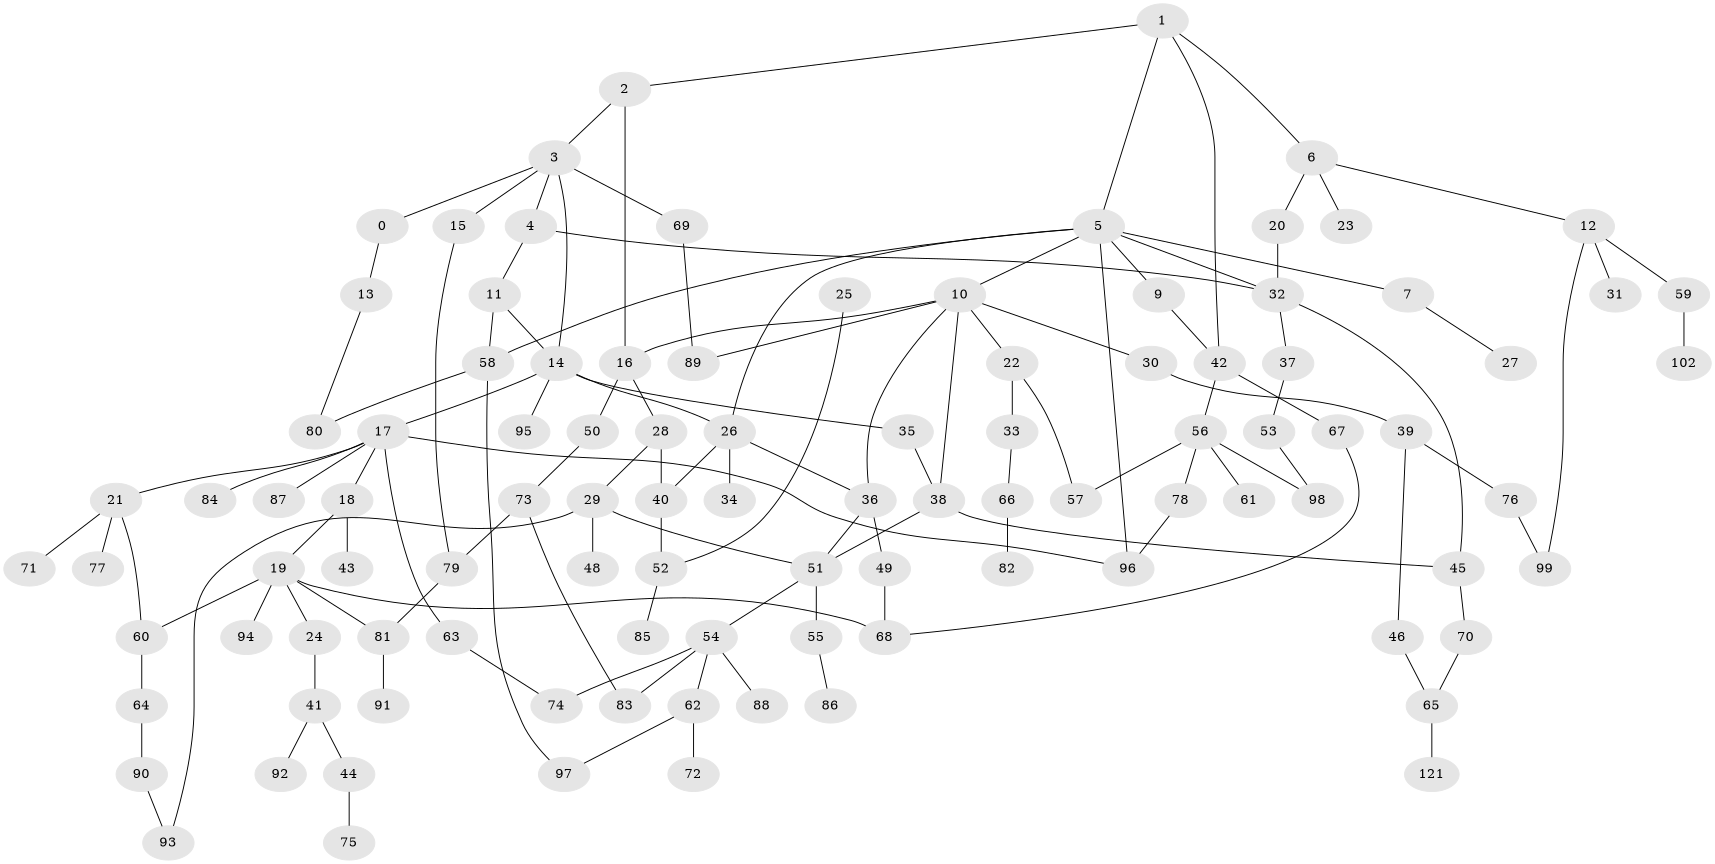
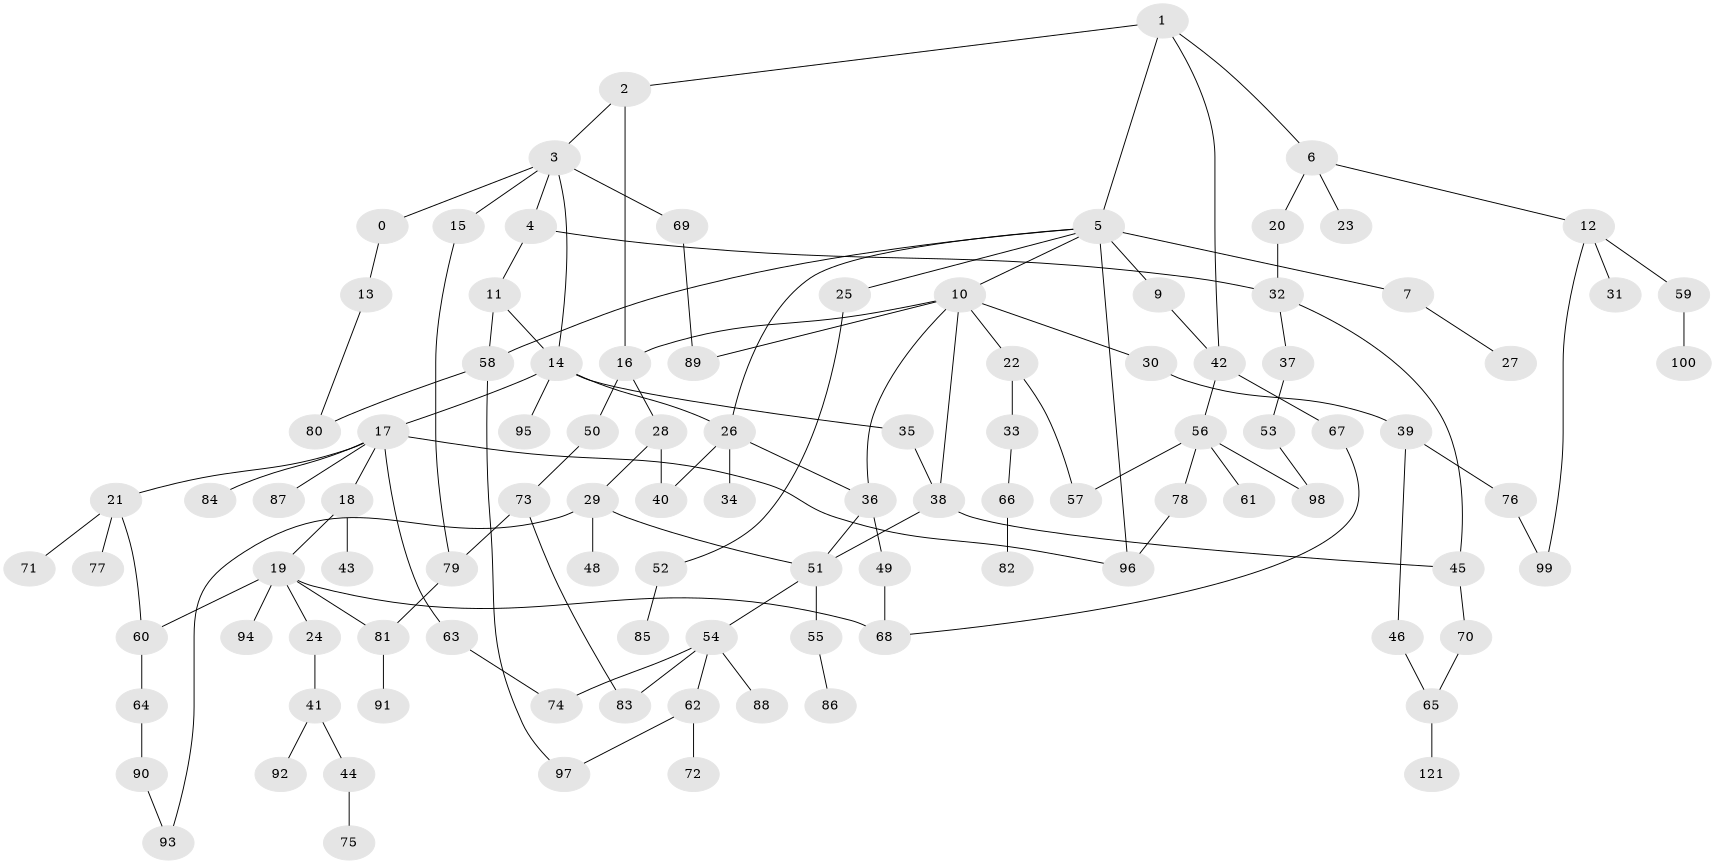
edge "5" -- "32": now "5" -- "25"
node "102": label "102" -> "100"
edge "40" -- "52": removed
